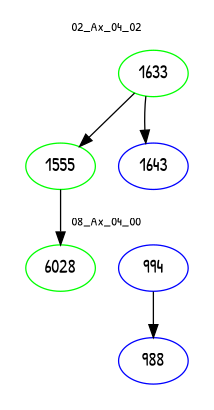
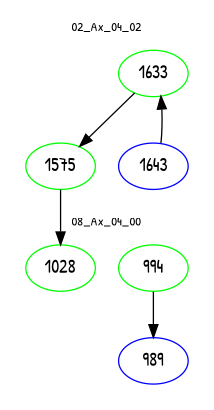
edge "1633" -> "1643": reversed
node "1555": label "1555" -> "1575"
node "6028": label "6028" -> "1028"
node "994": color blue -> green
node "988": label "988" -> "989"
